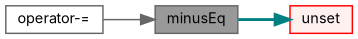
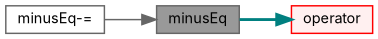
node "operator-=": label "operator-=" -> "minusEq-="
node "unset": label "unset" -> "operator"
